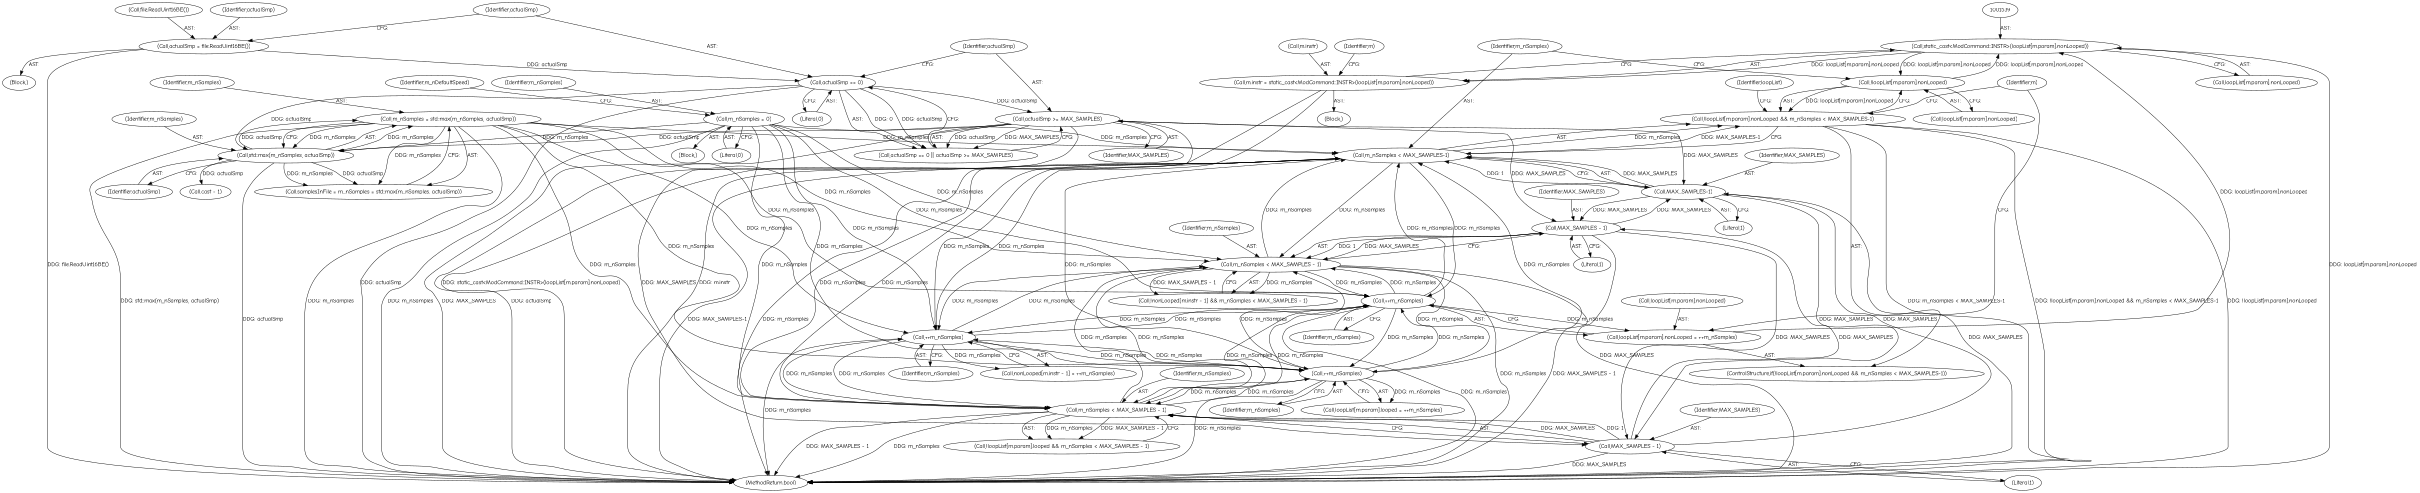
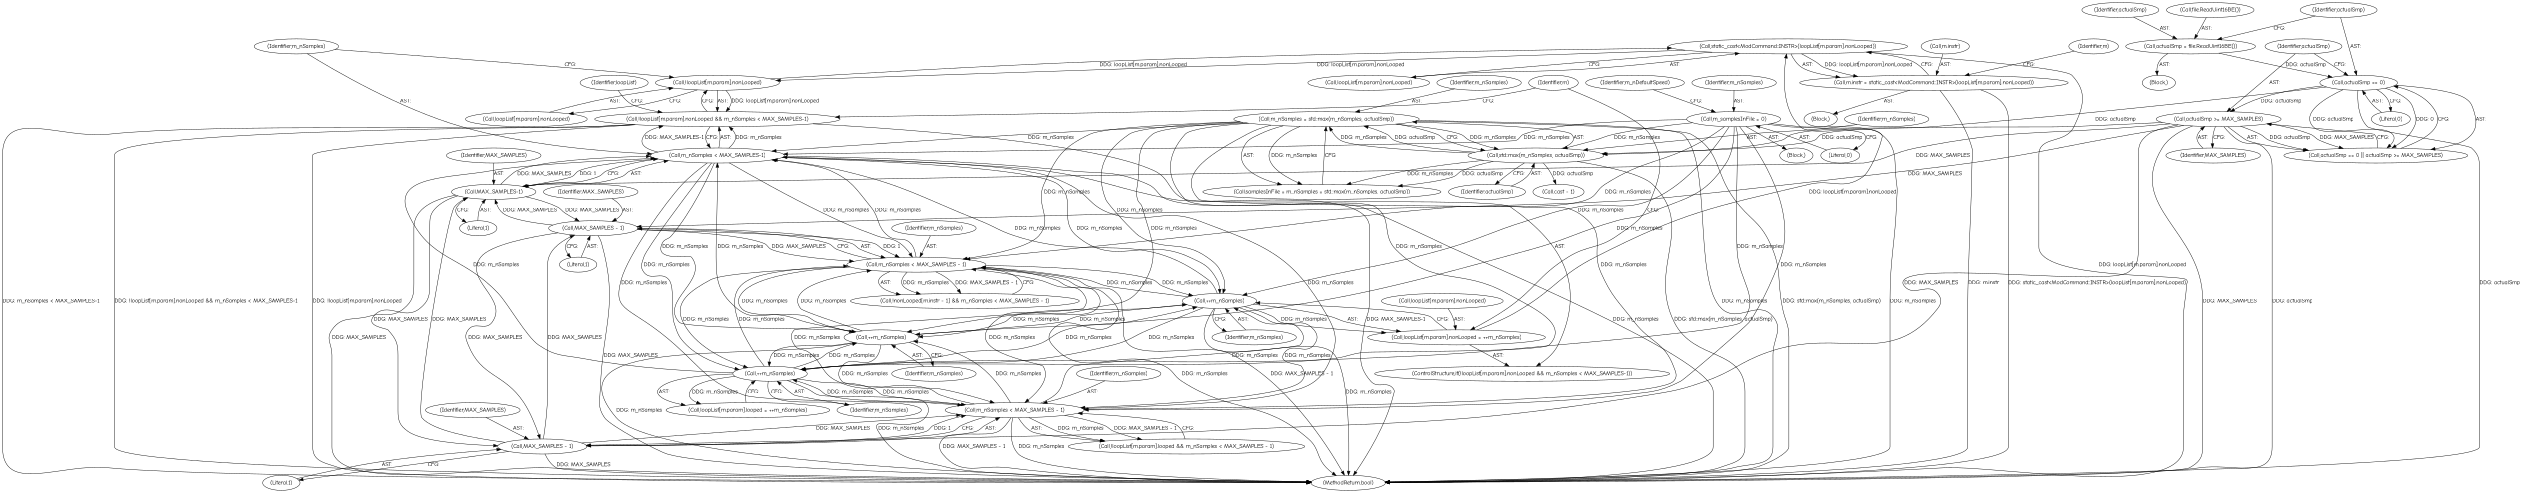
node "1001539": removed
node "(Call,m_nSamples = 0)": label "(Call,m_nSamples = 0)" -> "(Call,m_samplesInFile = 0)"
edge "(Call,std::max(m_nSamples, actualSmp))" -> "(MethodReturn,bool)": label "DDG: actualSmp" -> "DDG: std::max(m_nSamples, actualSmp)"
node "(Call,nonLooped[m.instr - 1] = ++m_nSamples)": removed
edge "(Call,actualSmp = file.ReadUint16BE())" -> "(MethodReturn,bool)": removed, label "DDG: file.ReadUint16BE()"
